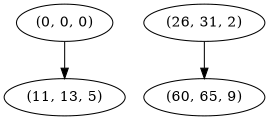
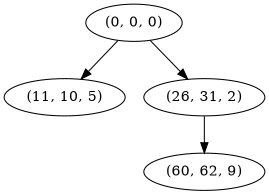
edge "(0, 0, 0)" -> "(26, 31, 2)": added
node "(11, 13, 5)": label "(11, 13, 5)" -> "(11, 10, 5)"
node "(60, 65, 9)": label "(60, 65, 9)" -> "(60, 62, 9)"
